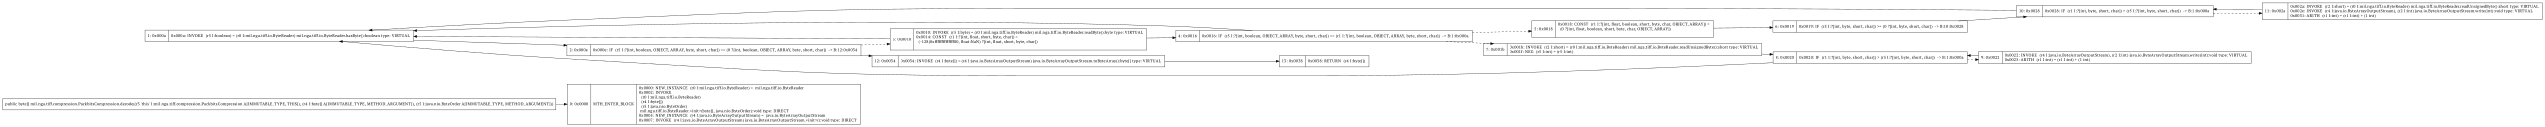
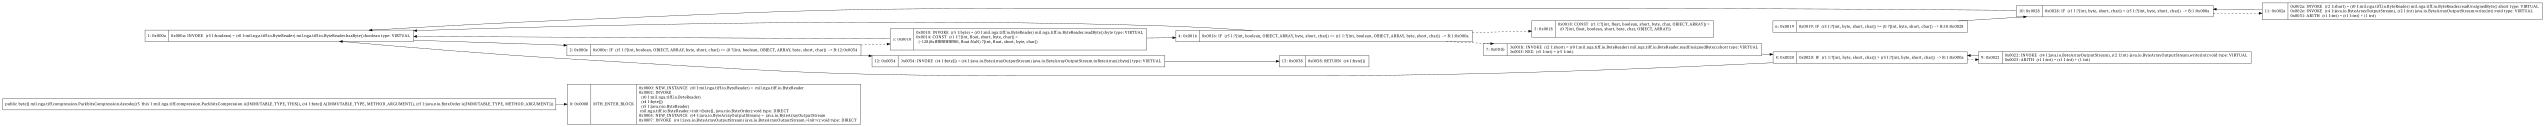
edge "5: 0x0018" -> "6: 0x0019": removed
node "0: 0x0000": text "(r5 I:java.nio.ByteOrder)" -> "(r5 I:java.nio.ByteReader)"
